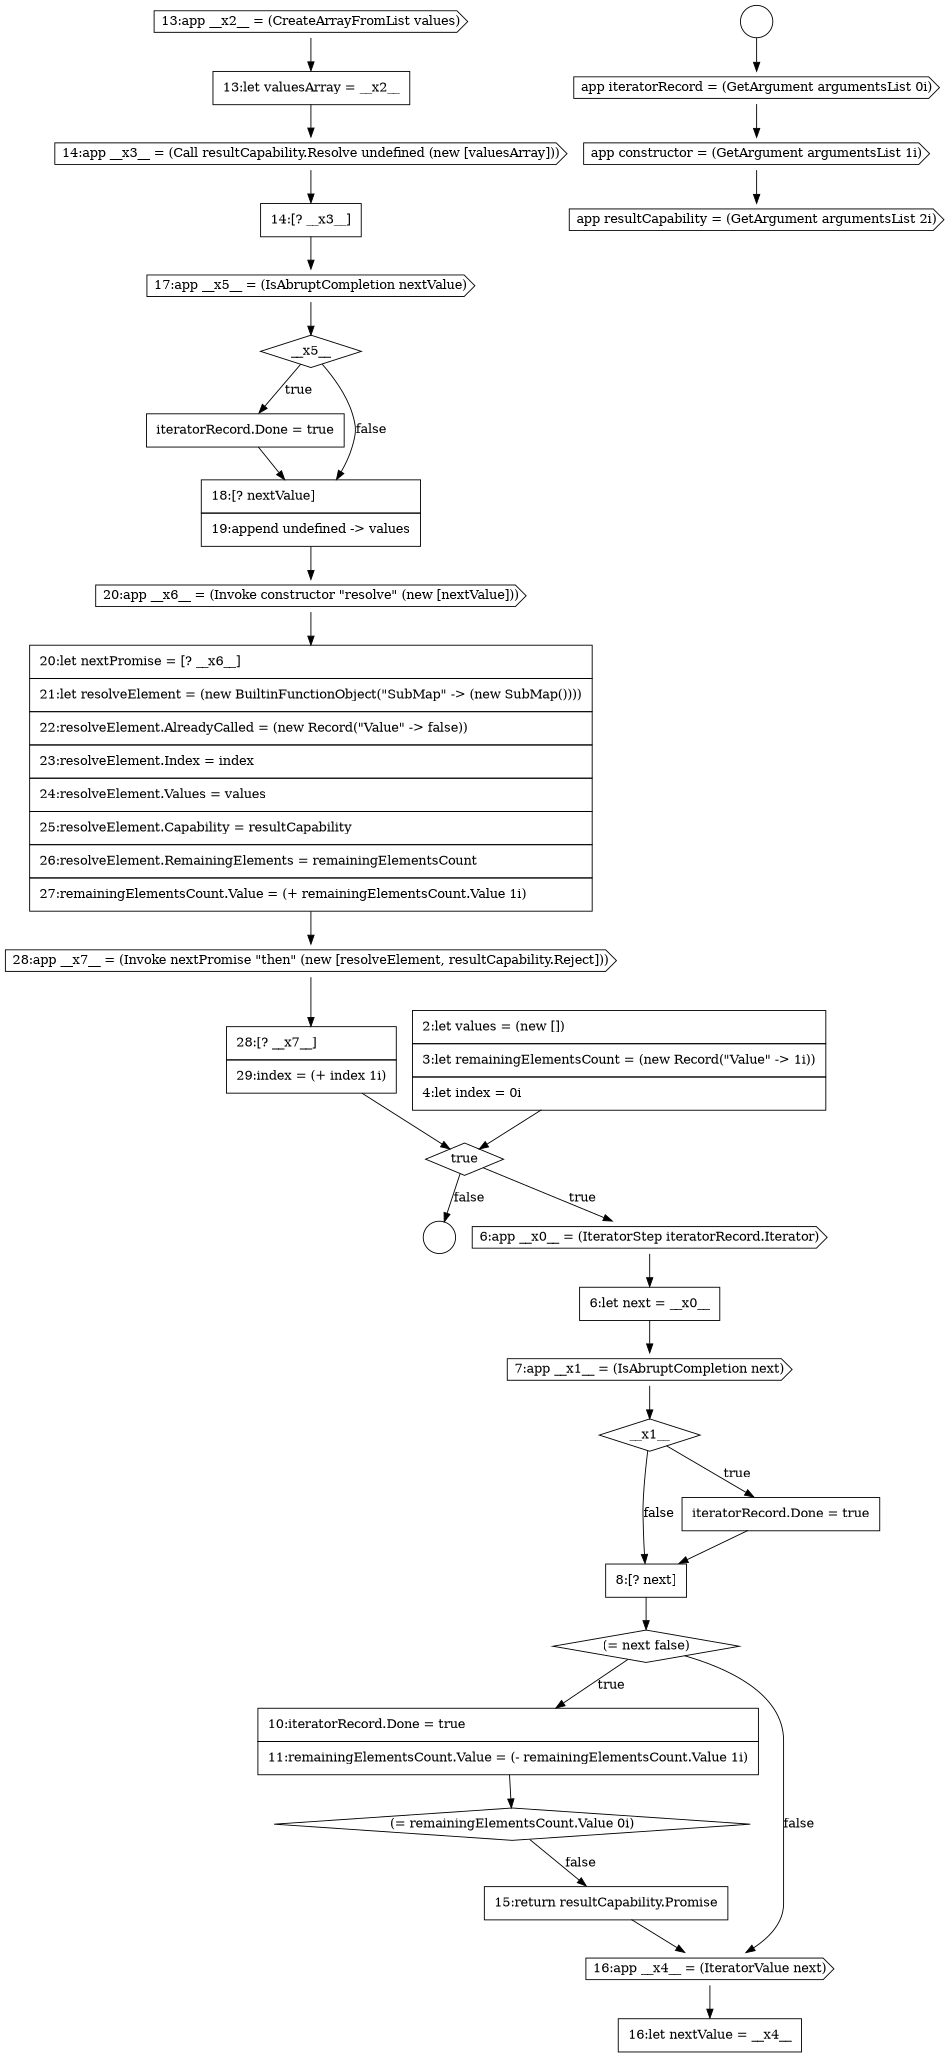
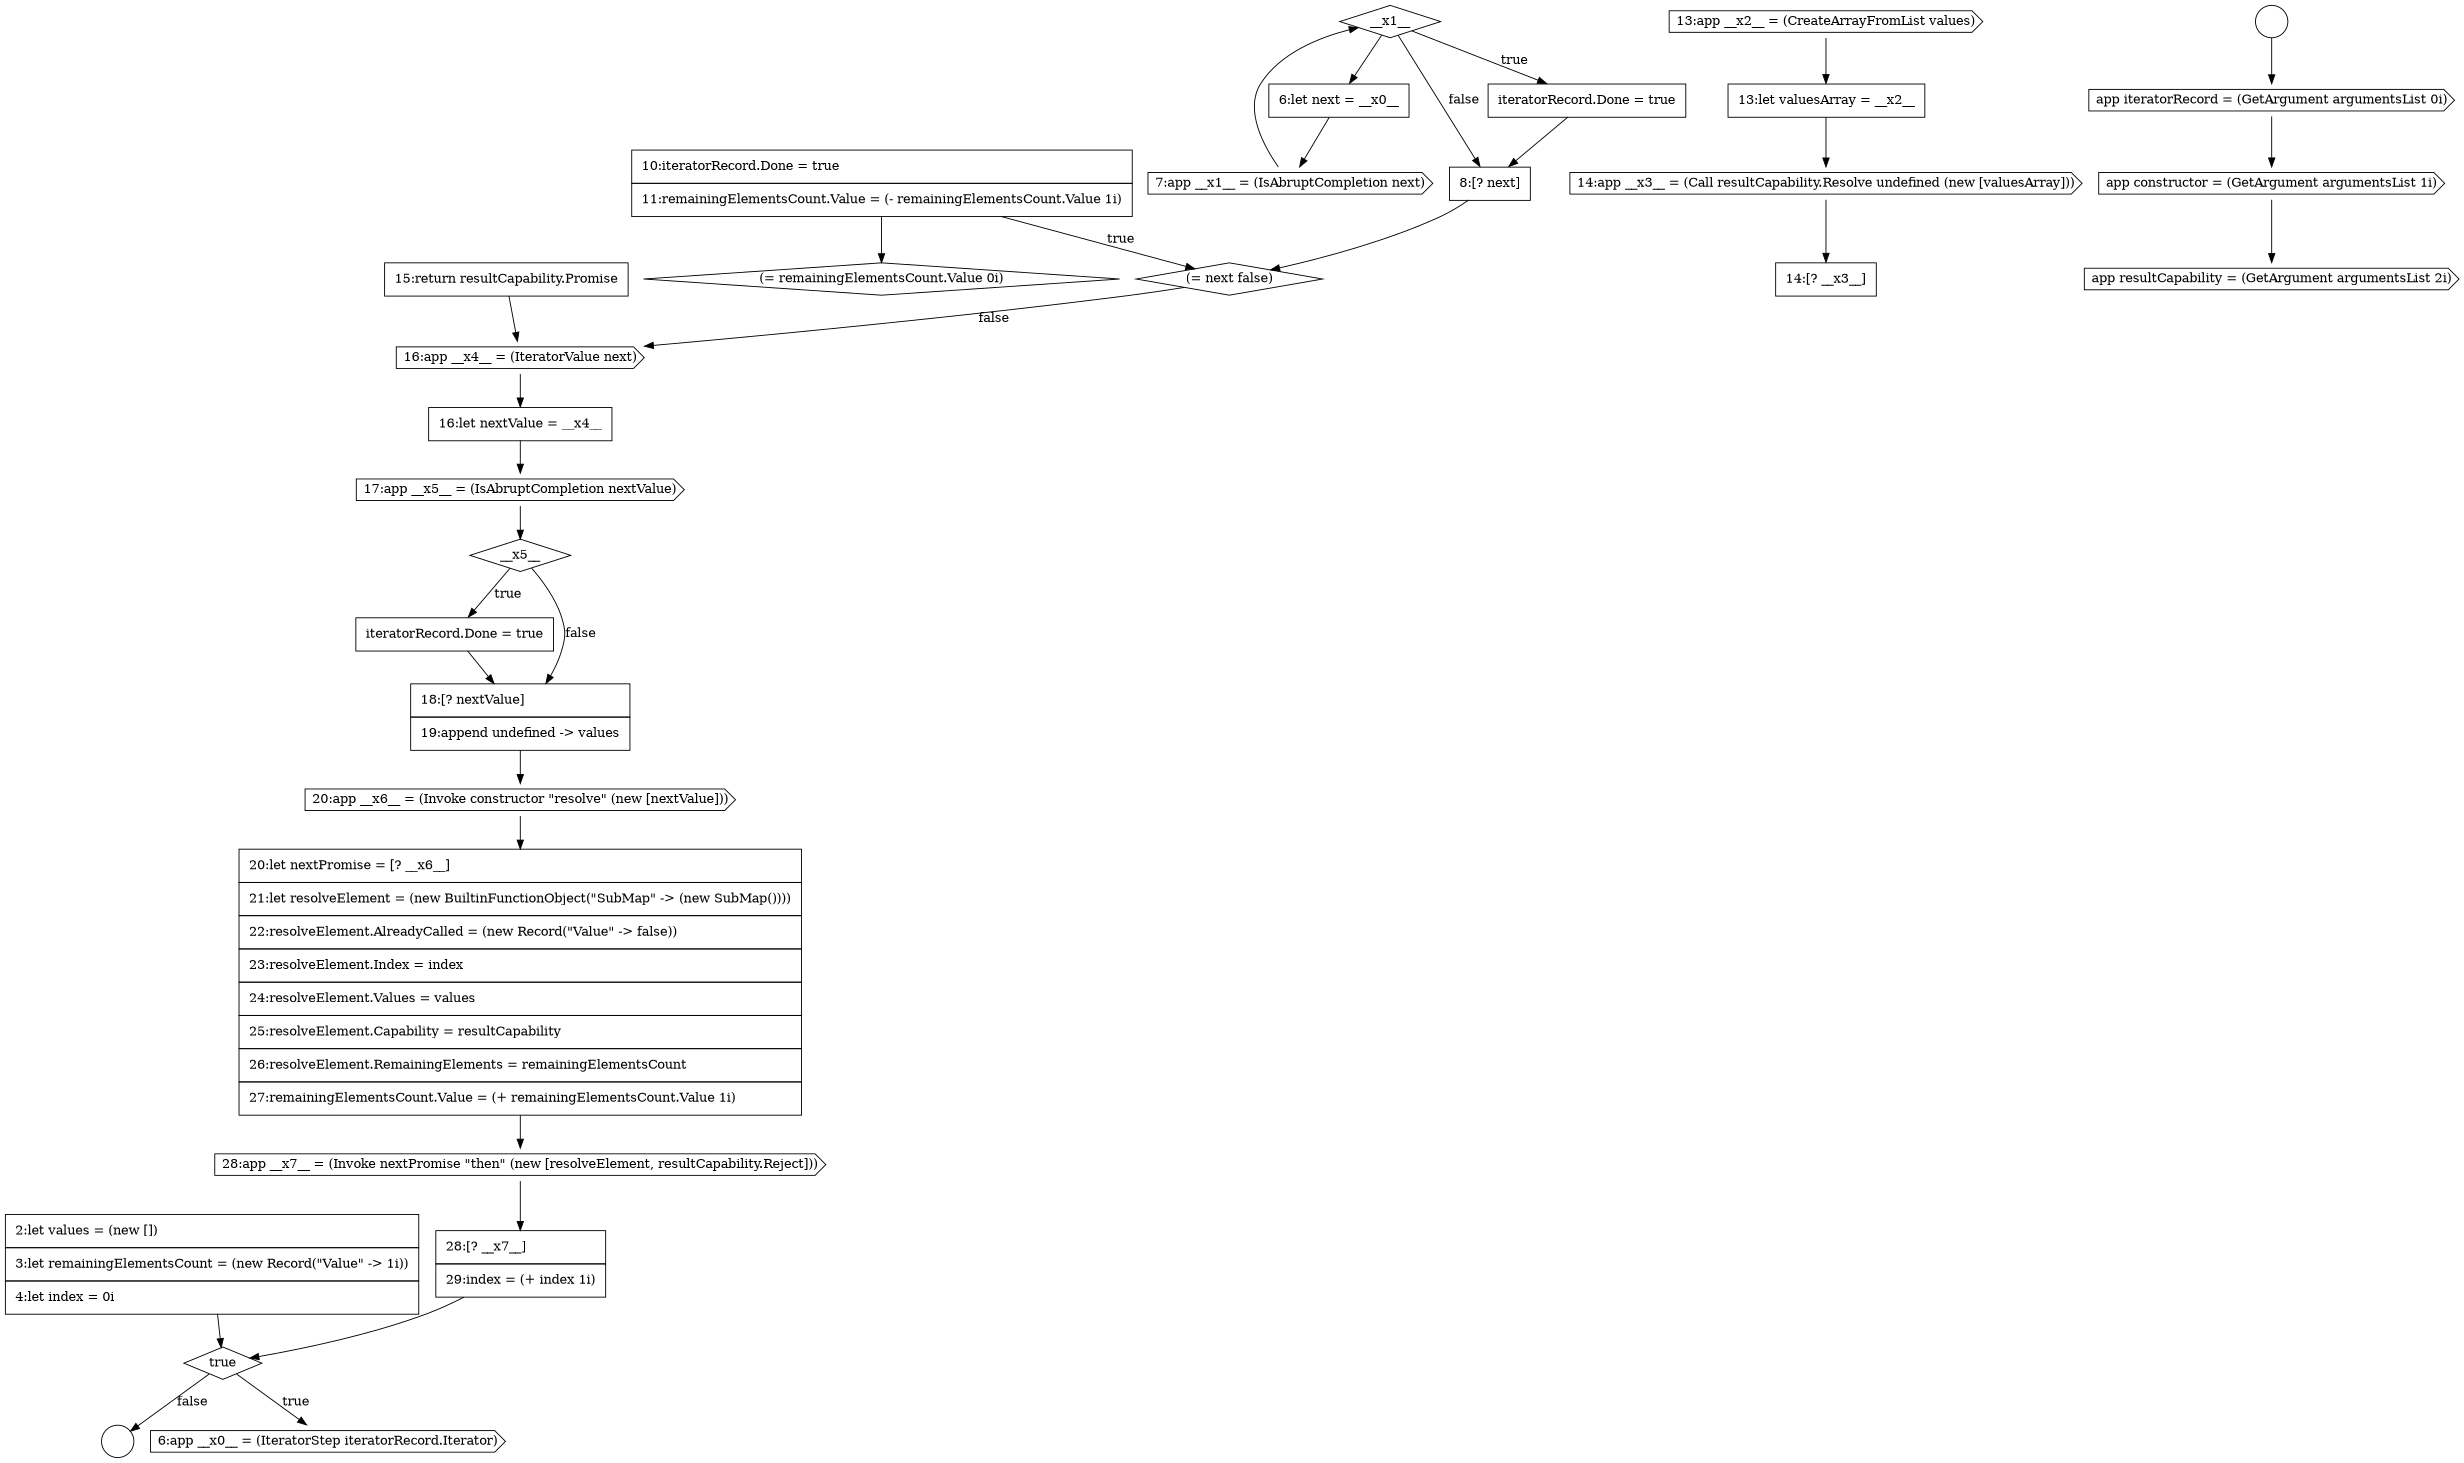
edge "14:[? __x3__]" -> "17:app __x5__ = (IsAbruptCompletion nextValue)": now "16:let nextValue = __x4__" -> "17:app __x5__ = (IsAbruptCompletion nextValue)"
edge "6:app __x0__ = (IteratorStep iteratorRecord.Iterator)" -> "6:let next = __x0__": now "__x1__" -> "6:let next = __x0__"
edge "(= next false)" -> "10:iteratorRecord.Done = true": reversed
edge "(= remainingElementsCount.Value 0i)" -> "15:return resultCapability.Promise": removed, label "false"
